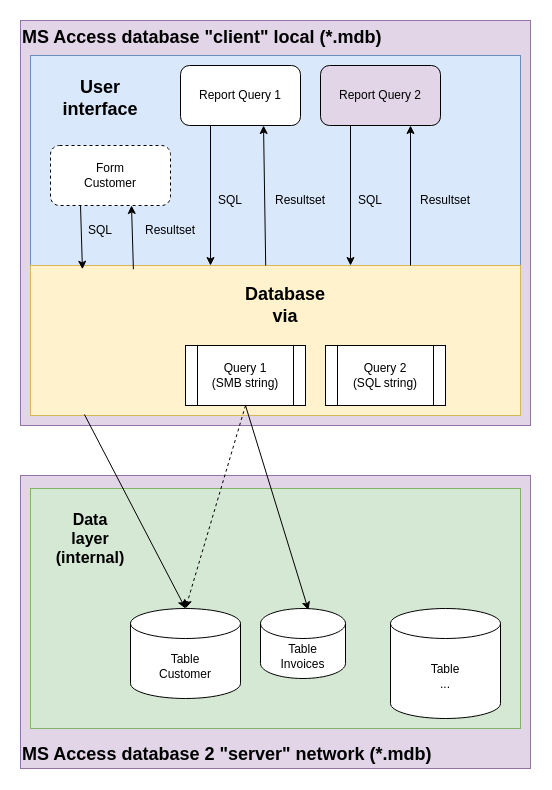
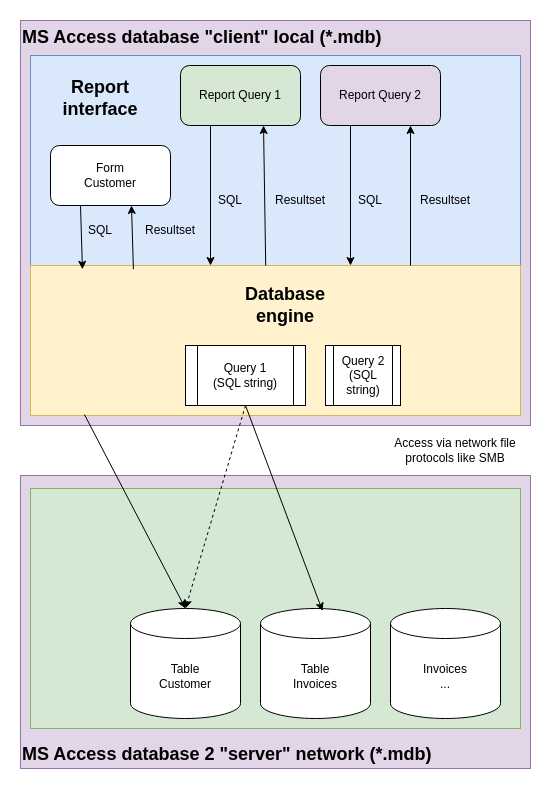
node "Report Query 1": fillcolor #ffffff -> #d5e8d4
node "User interface": label "User interface" -> "Report interface"
node "Form Customer": style dashed -> solid
node "Database via": label "Database via" -> "Database engine"
node "Query 1 (SMB string)": label "Query 1 (SMB string)" -> "Query 1 (SQL string)"
node "Query 2 (SQL string)": size 120x60 -> 75x60
node "Access via network file protocols like SMB": added
node "Data layer (internal)": removed
node "Table Invoices": size 85x70 -> 110x110
node "Table Customer": size 110x90 -> 110x110
node "Table ...": label "Table ..." -> "Invoices ..."
